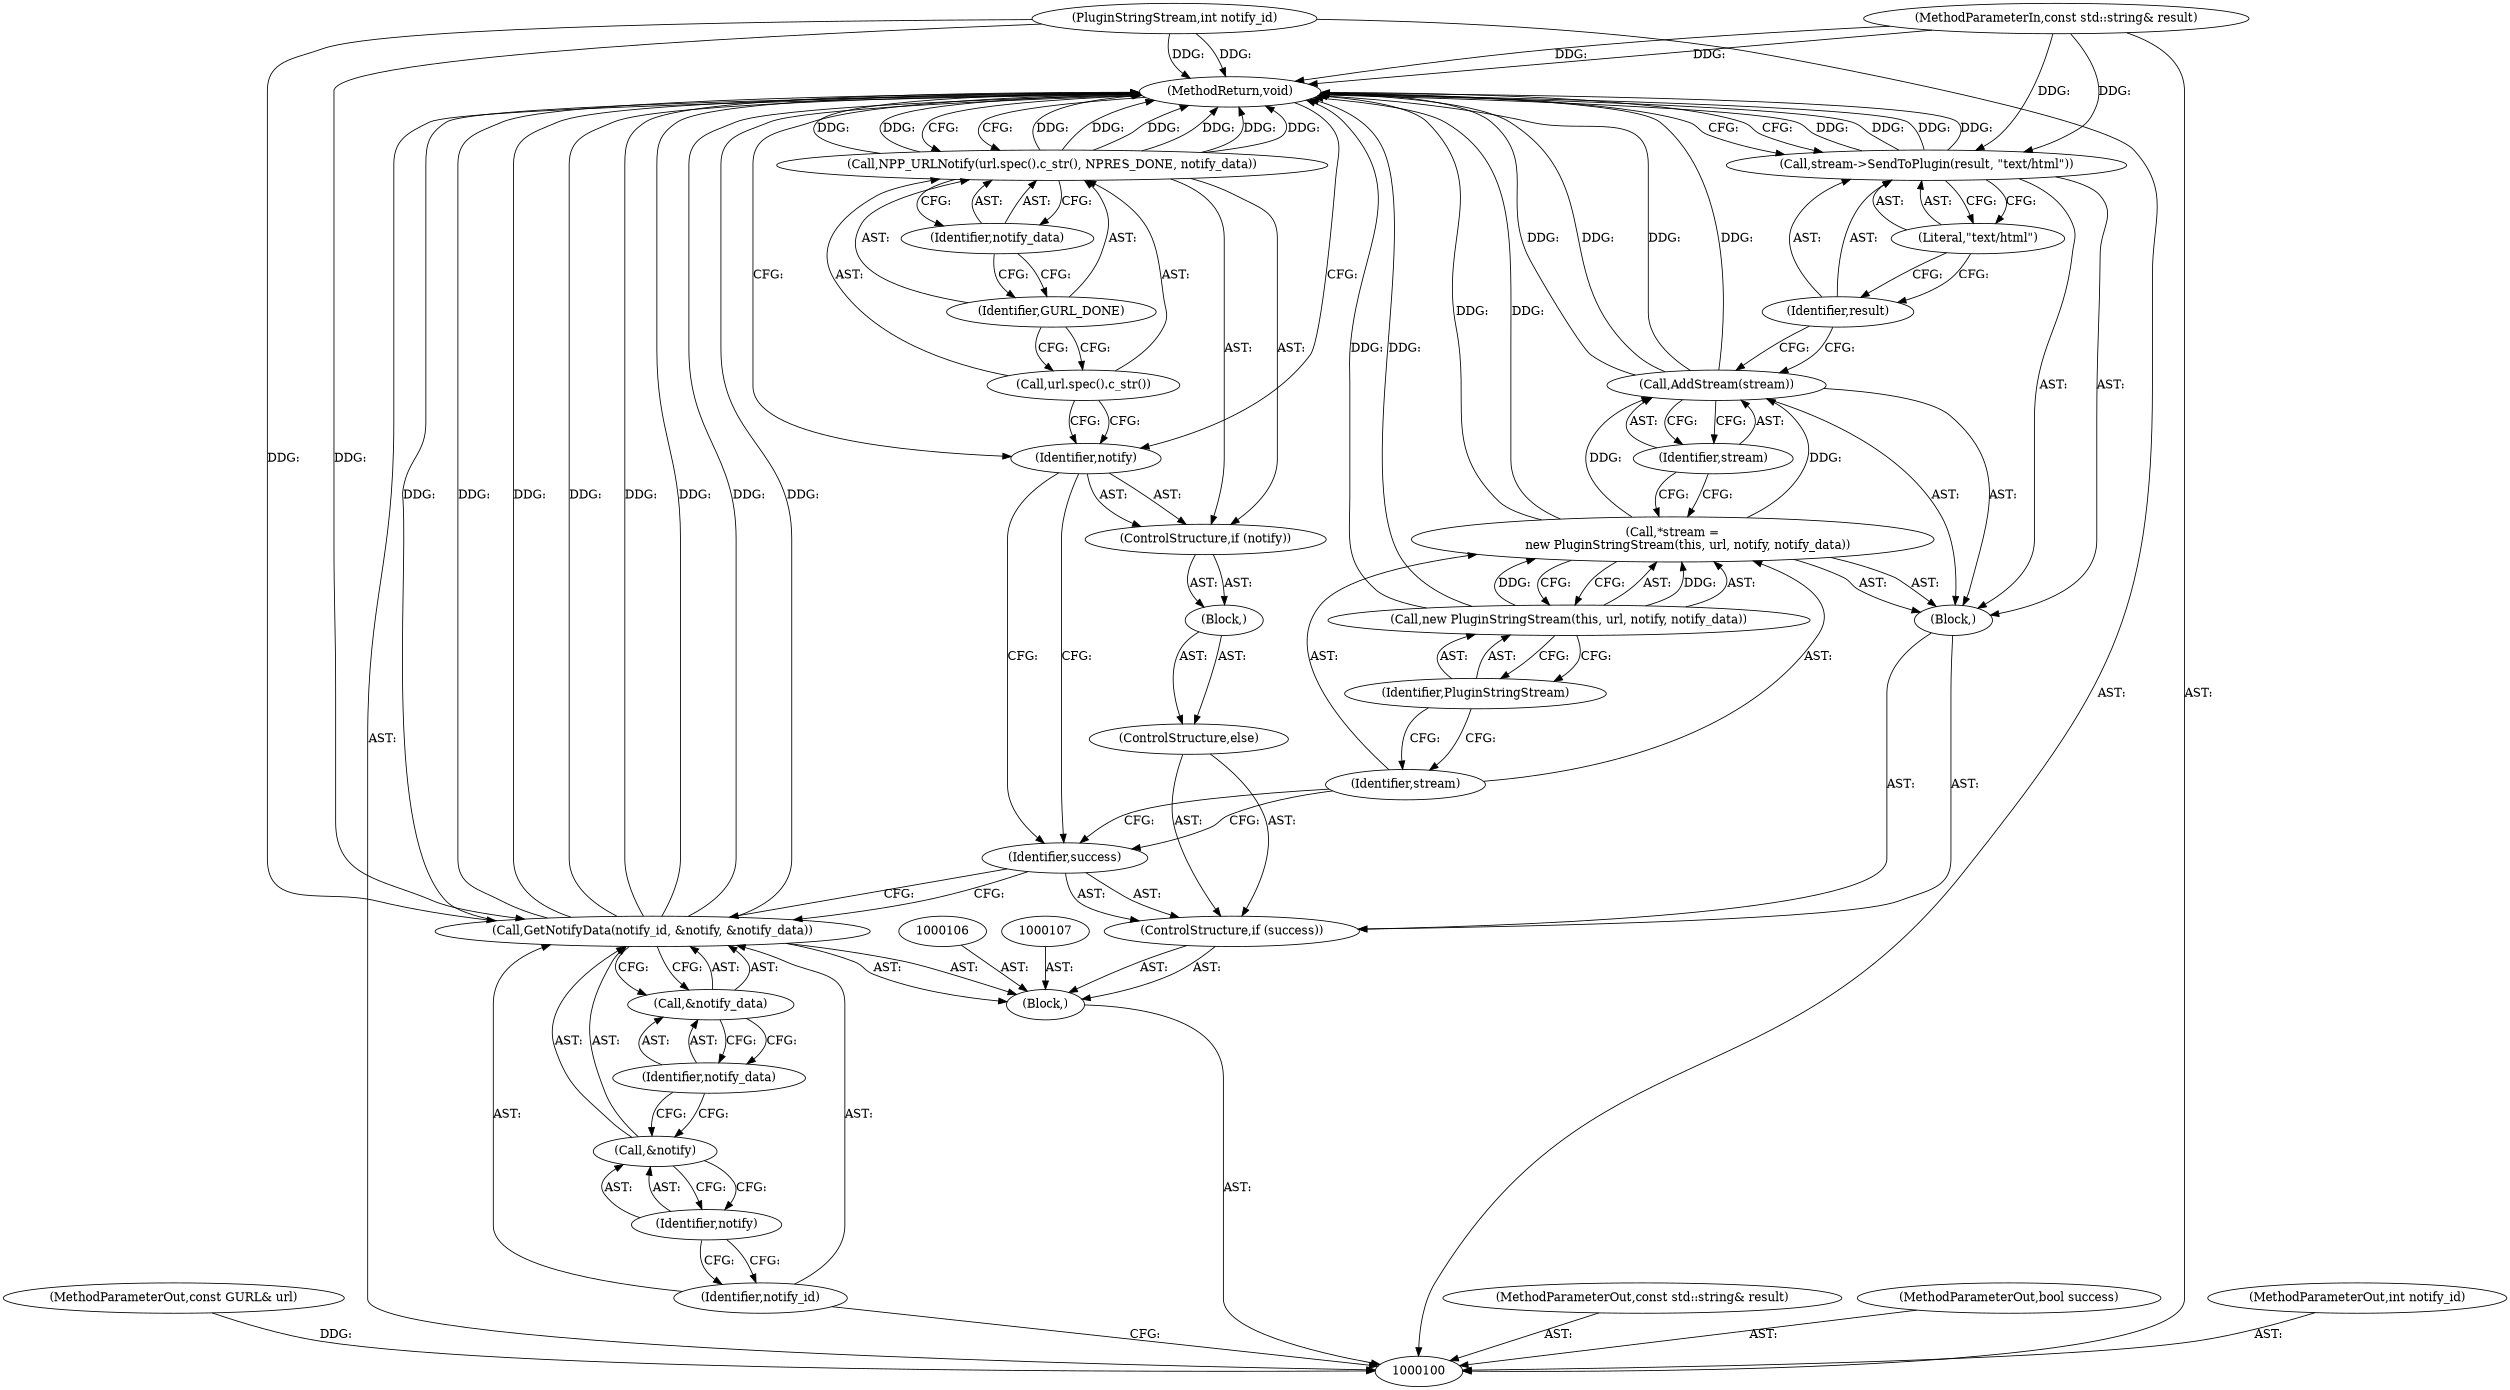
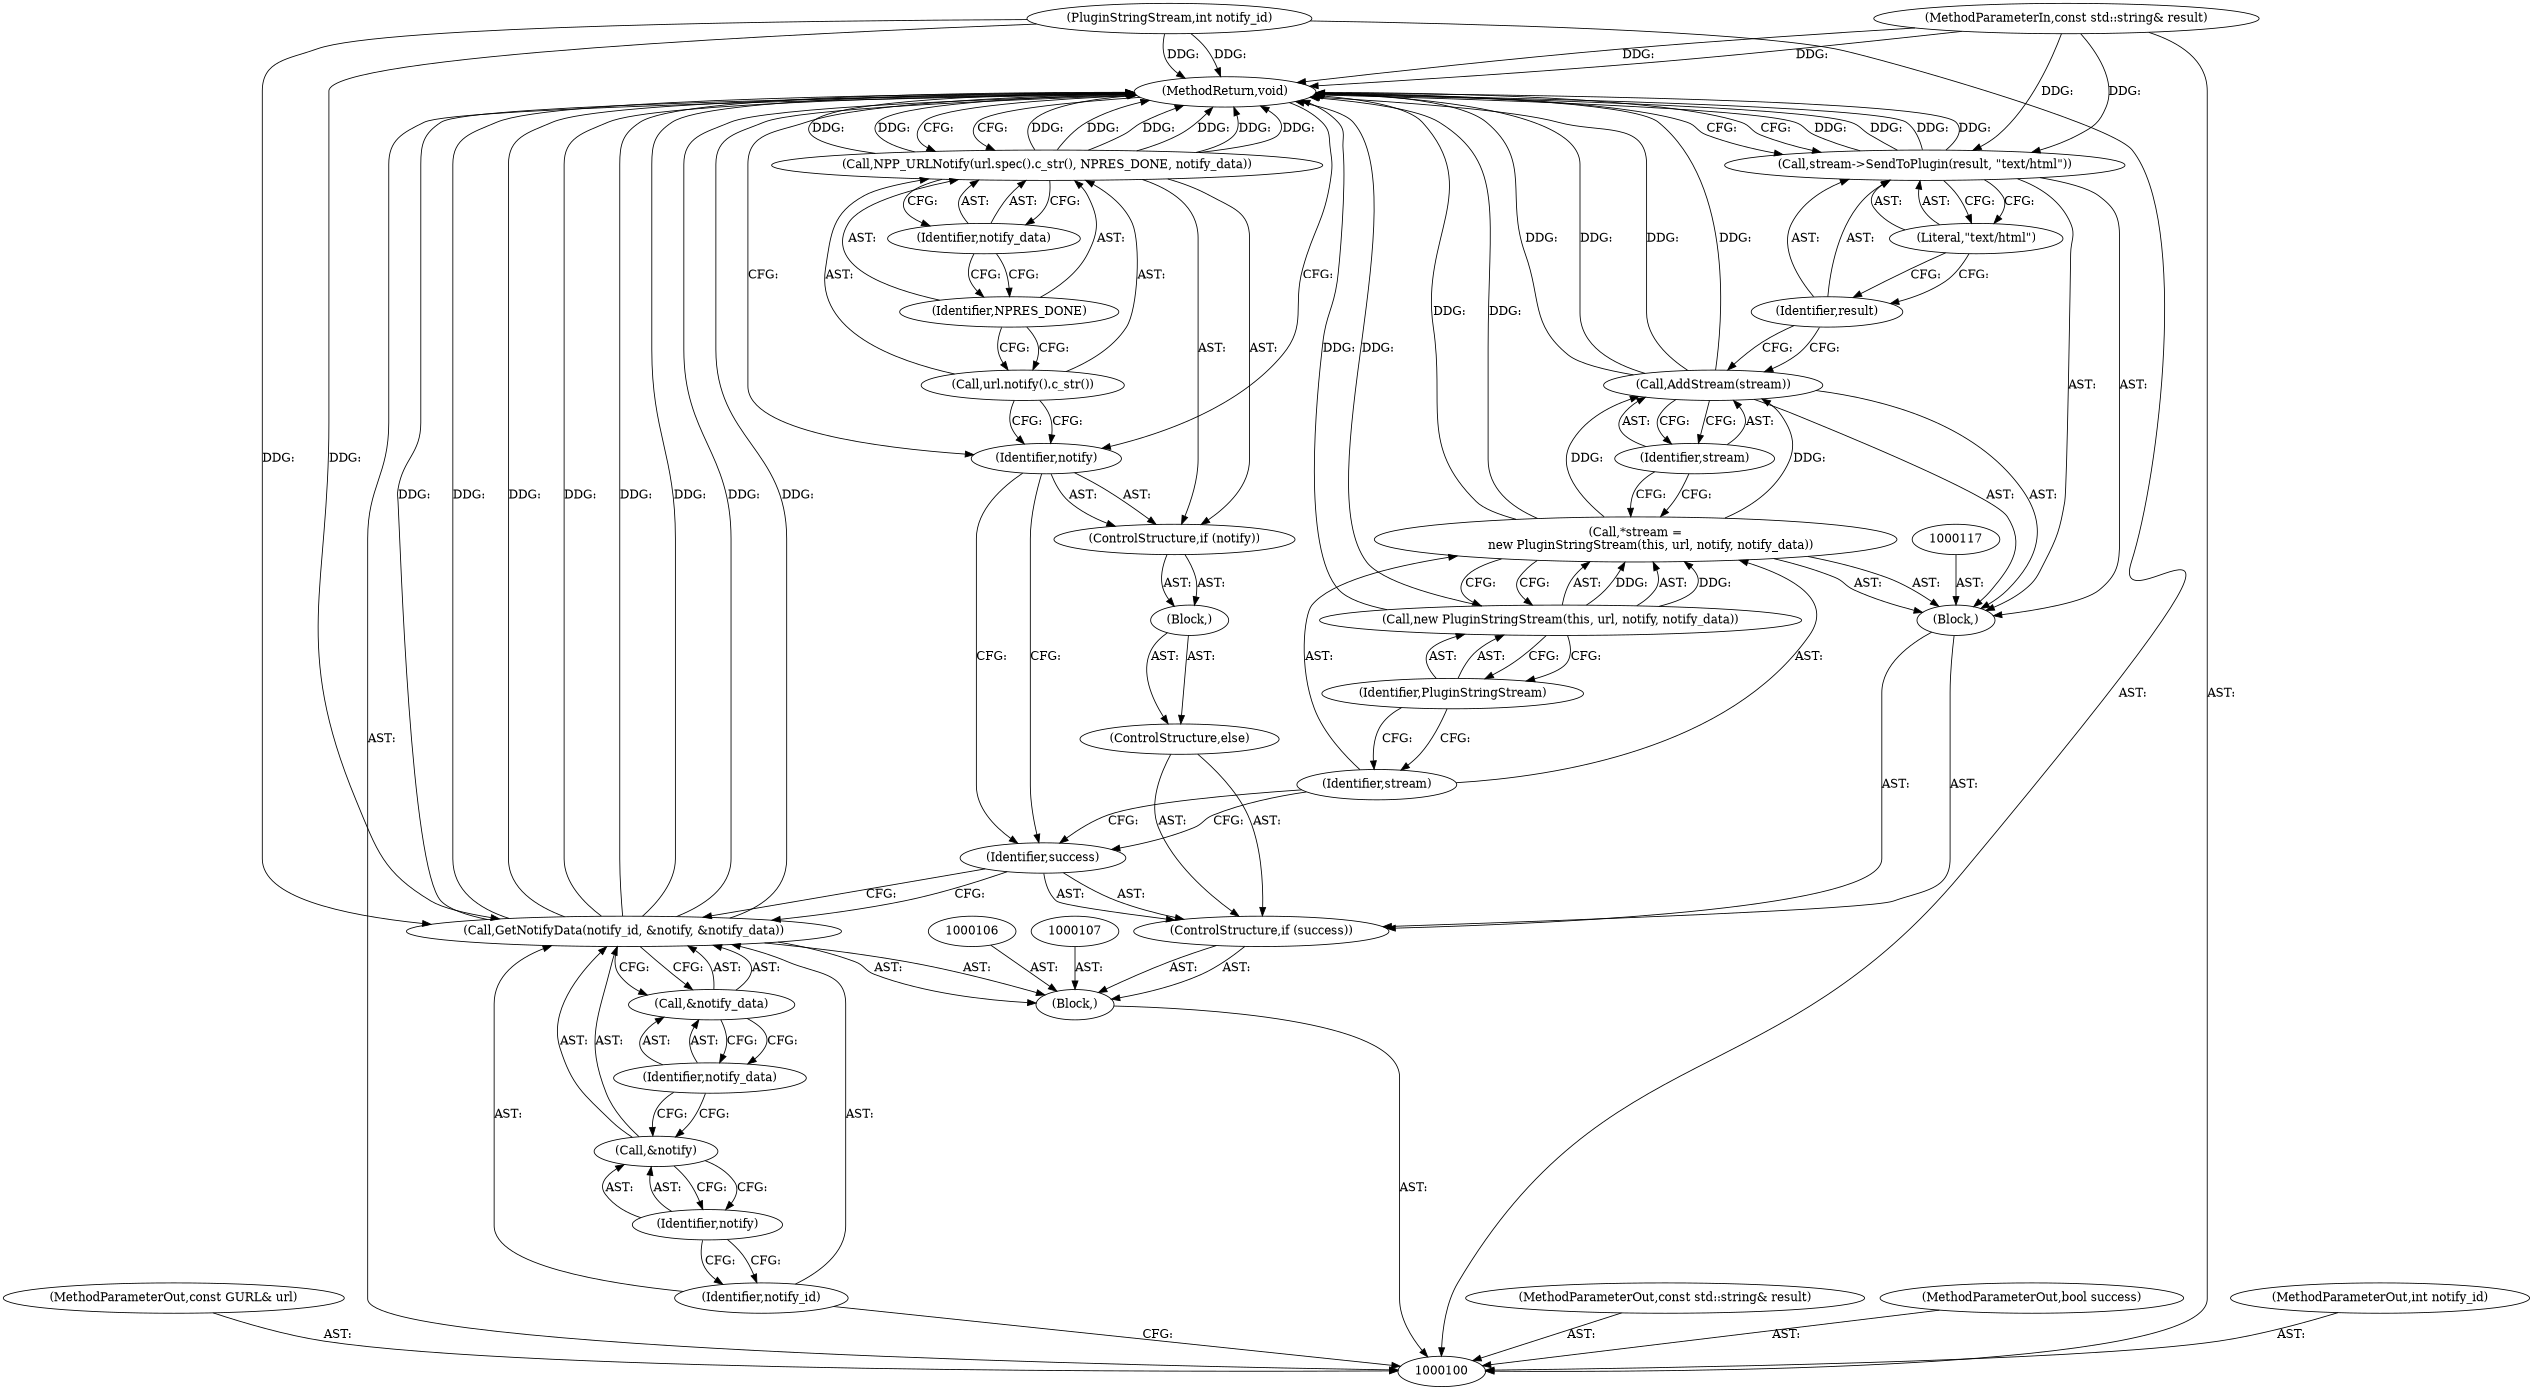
node "(Identifier,GURL_DONE)": label "(Identifier,GURL_DONE)" -> "(Identifier,NPRES_DONE)"
node "(Call,url.spec().c_str())": label "(Call,url.spec().c_str())" -> "(Call,url.notify().c_str())"
node "1000117": added
edge "(MethodParameterOut,const GURL& url)" -> "1000100": label "DDG: " -> "AST: "
